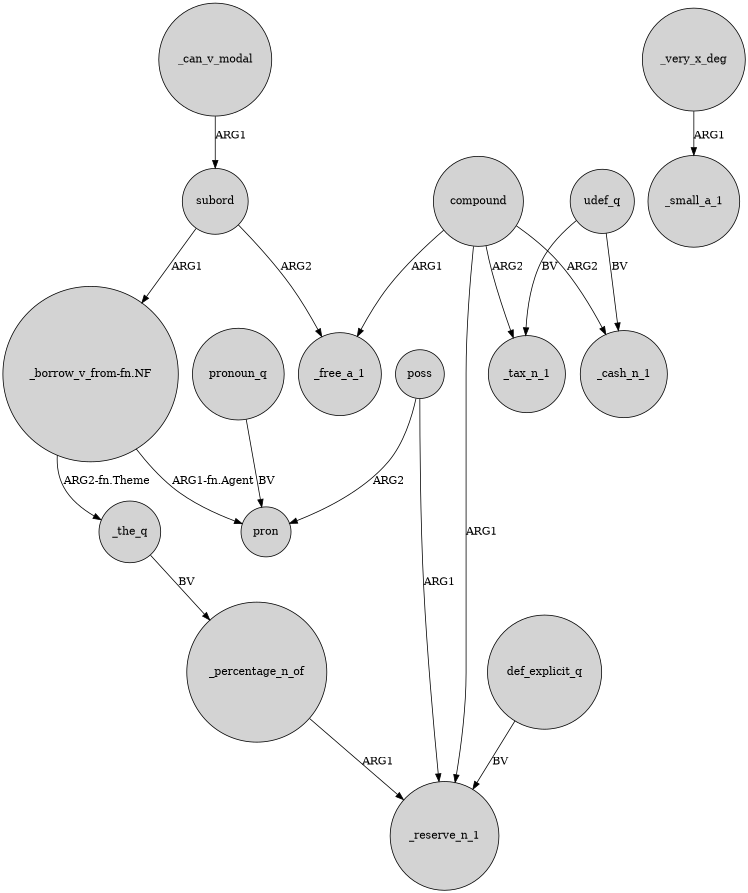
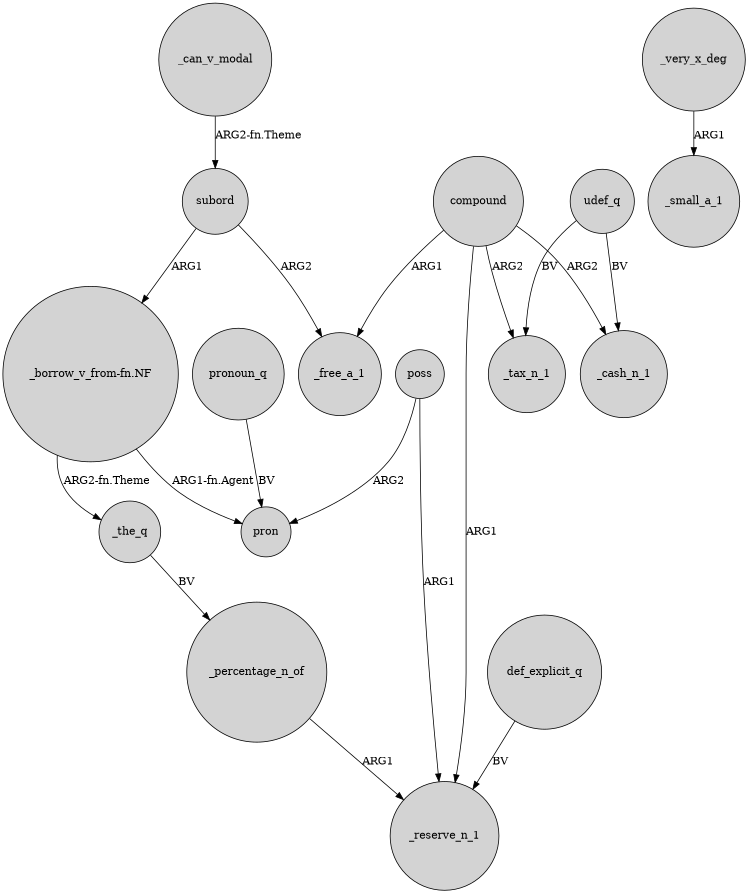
edge "_can_v_modal" -> "subord": label "ARG1" -> "ARG2-fn.Theme"
